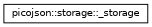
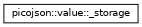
node "picojson::storage::_storage": label "picojson::storage::_storage" -> "picojson::value::_storage"
